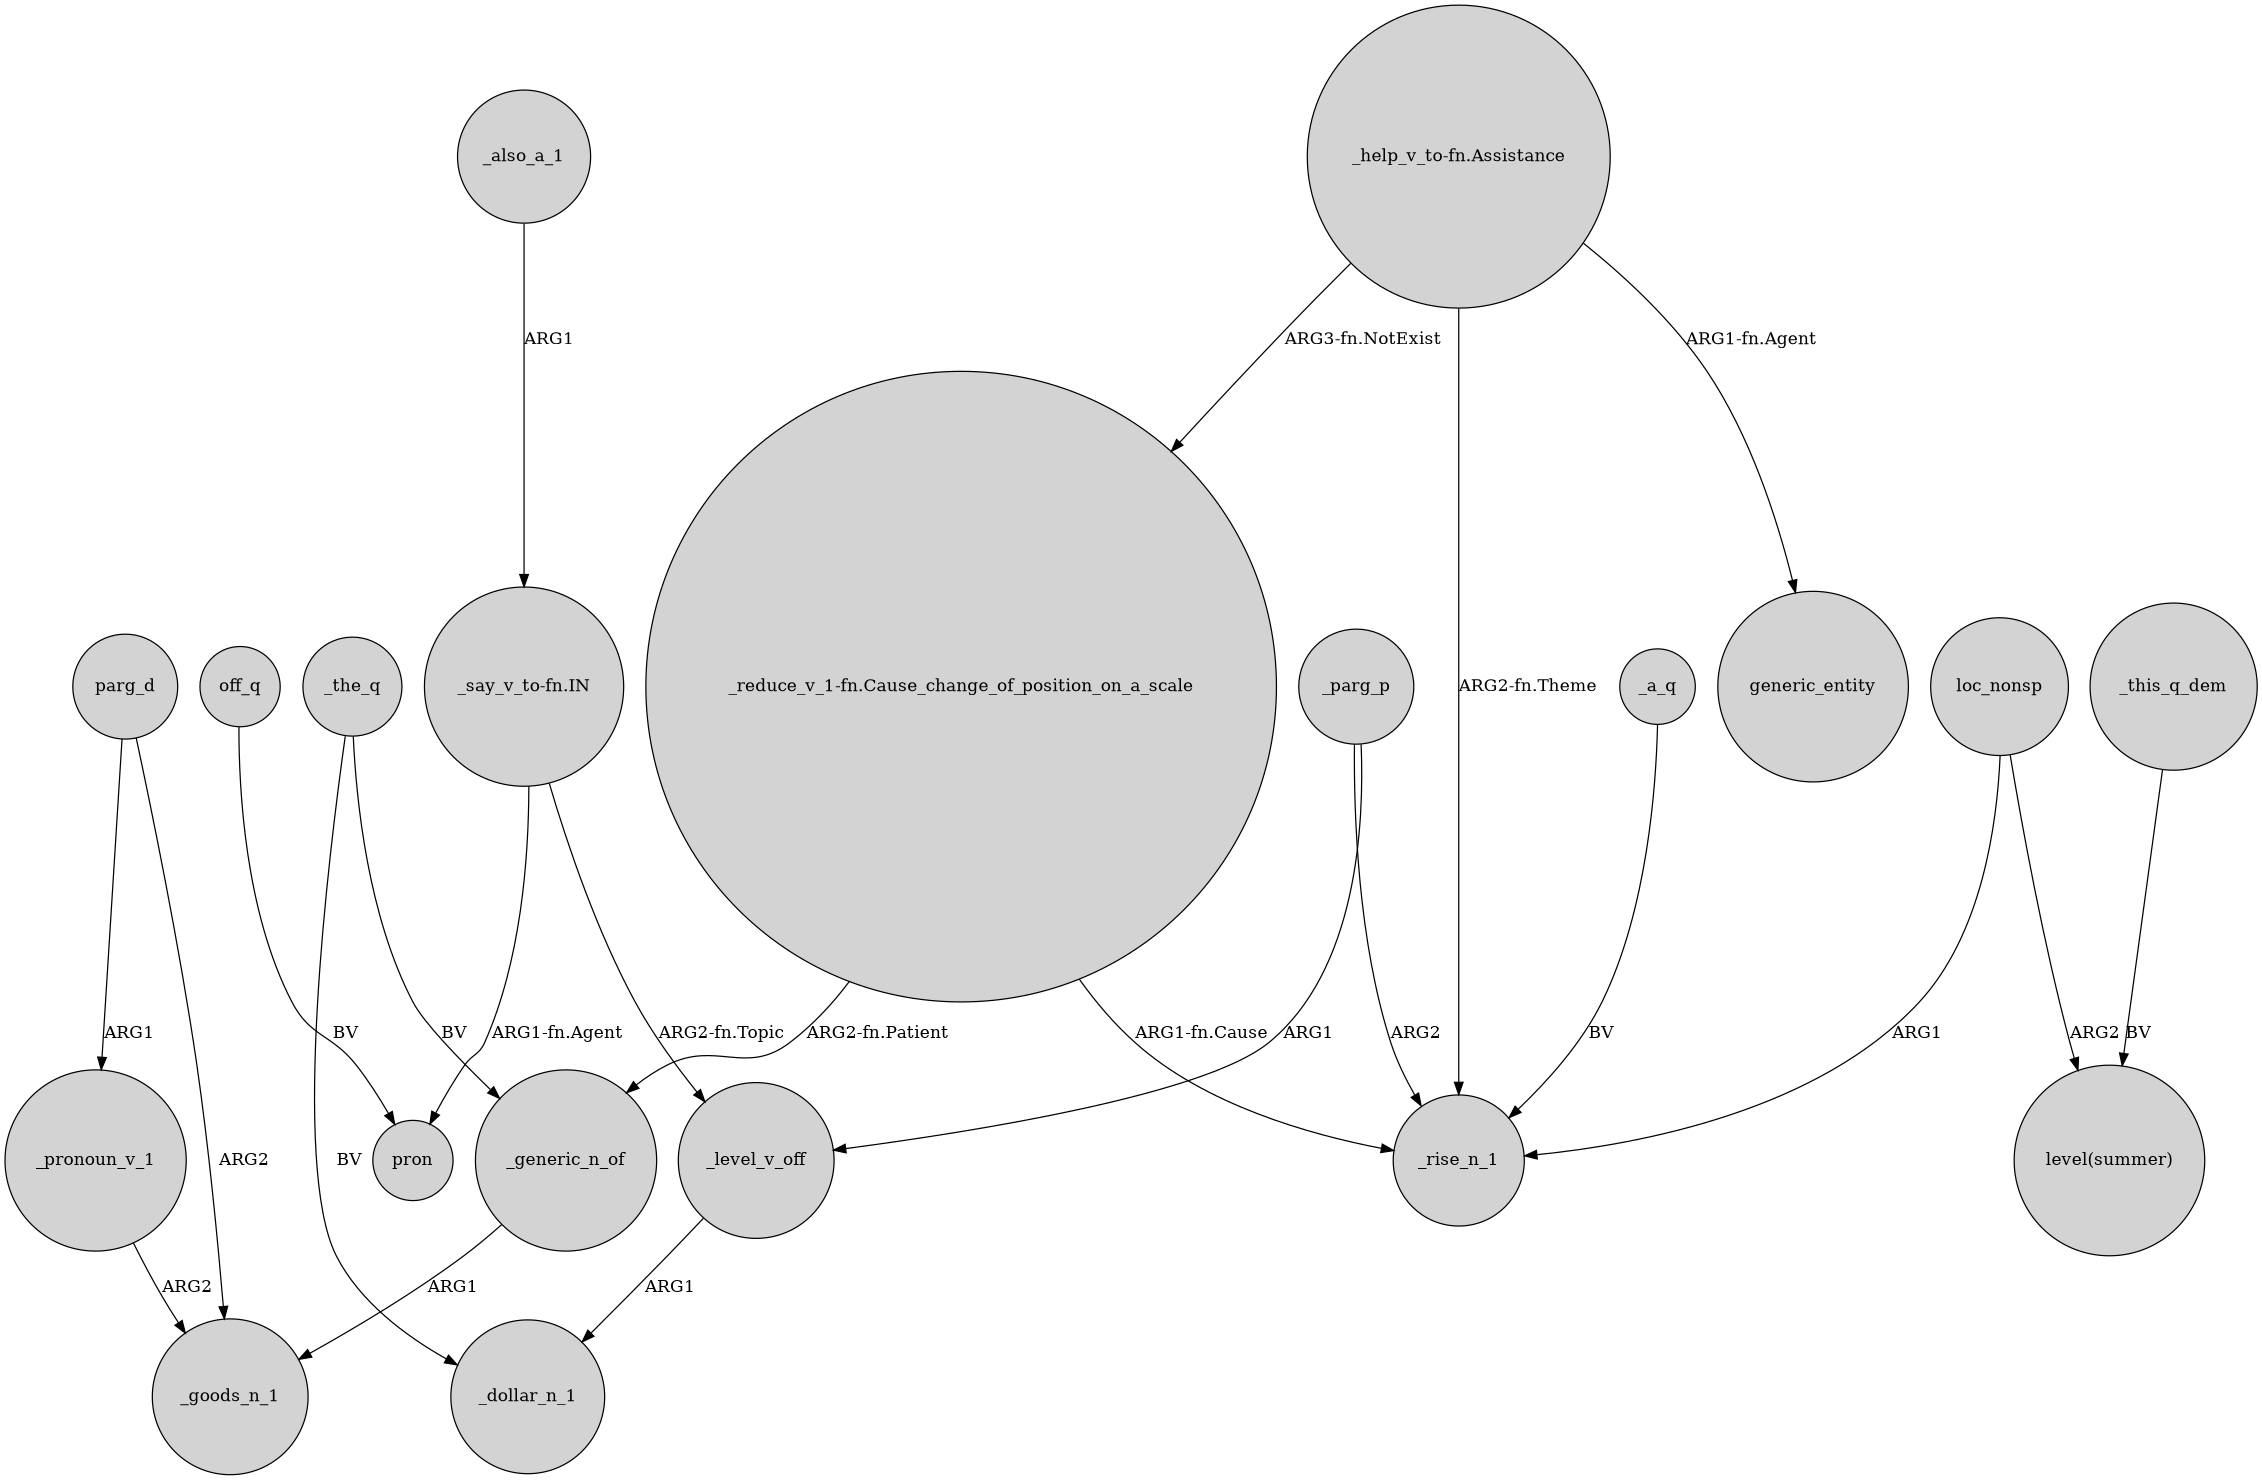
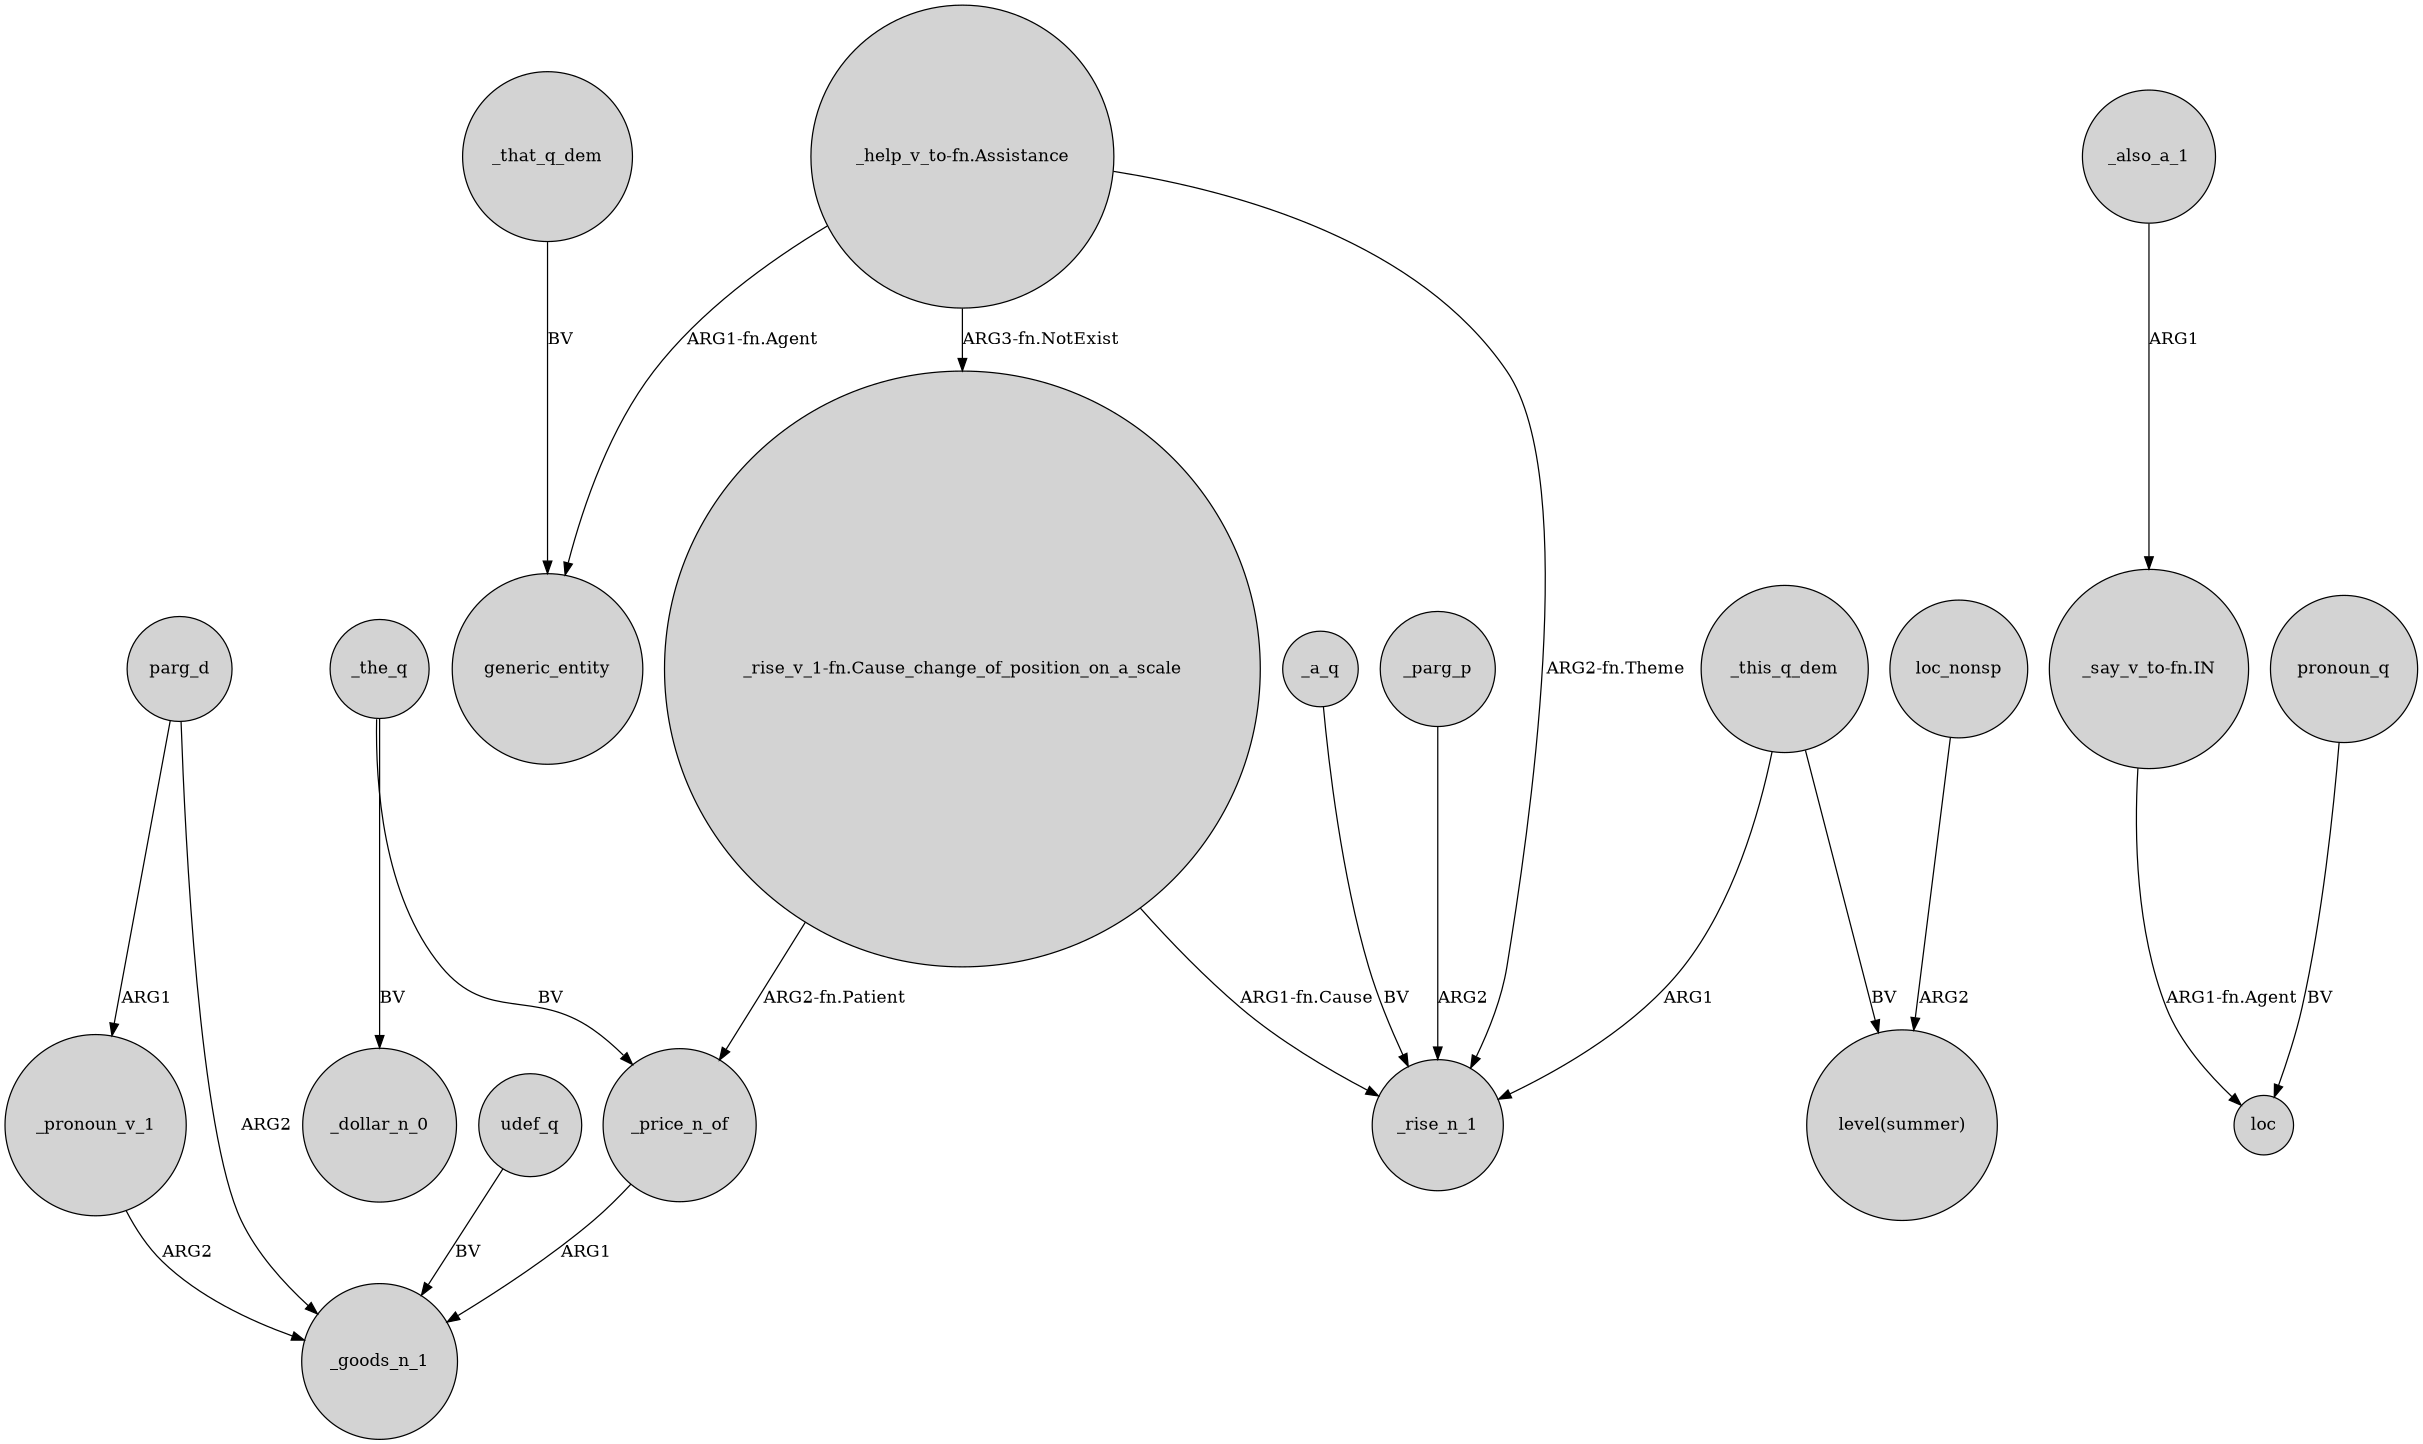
node "_that_q_dem": added
node "off_q": label "off_q" -> "pronoun_q"
node "_reduce_v_1-fn.Cause_change_of_position_on_a_scale": label "_reduce_v_1-fn.Cause_change_of_position_on_a_scale" -> "_rise_v_1-fn.Cause_change_of_position_on_a_scale"
edge "loc_nonsp" -> "_rise_n_1": now "_this_q_dem" -> "_rise_n_1"
node "udef_q": added
node "pron": label "pron" -> "loc"
node "_generic_n_of": label "_generic_n_of" -> "_price_n_of"
node "_level_v_off": removed
node "_dollar_n_1": label "_dollar_n_1" -> "_dollar_n_0"
